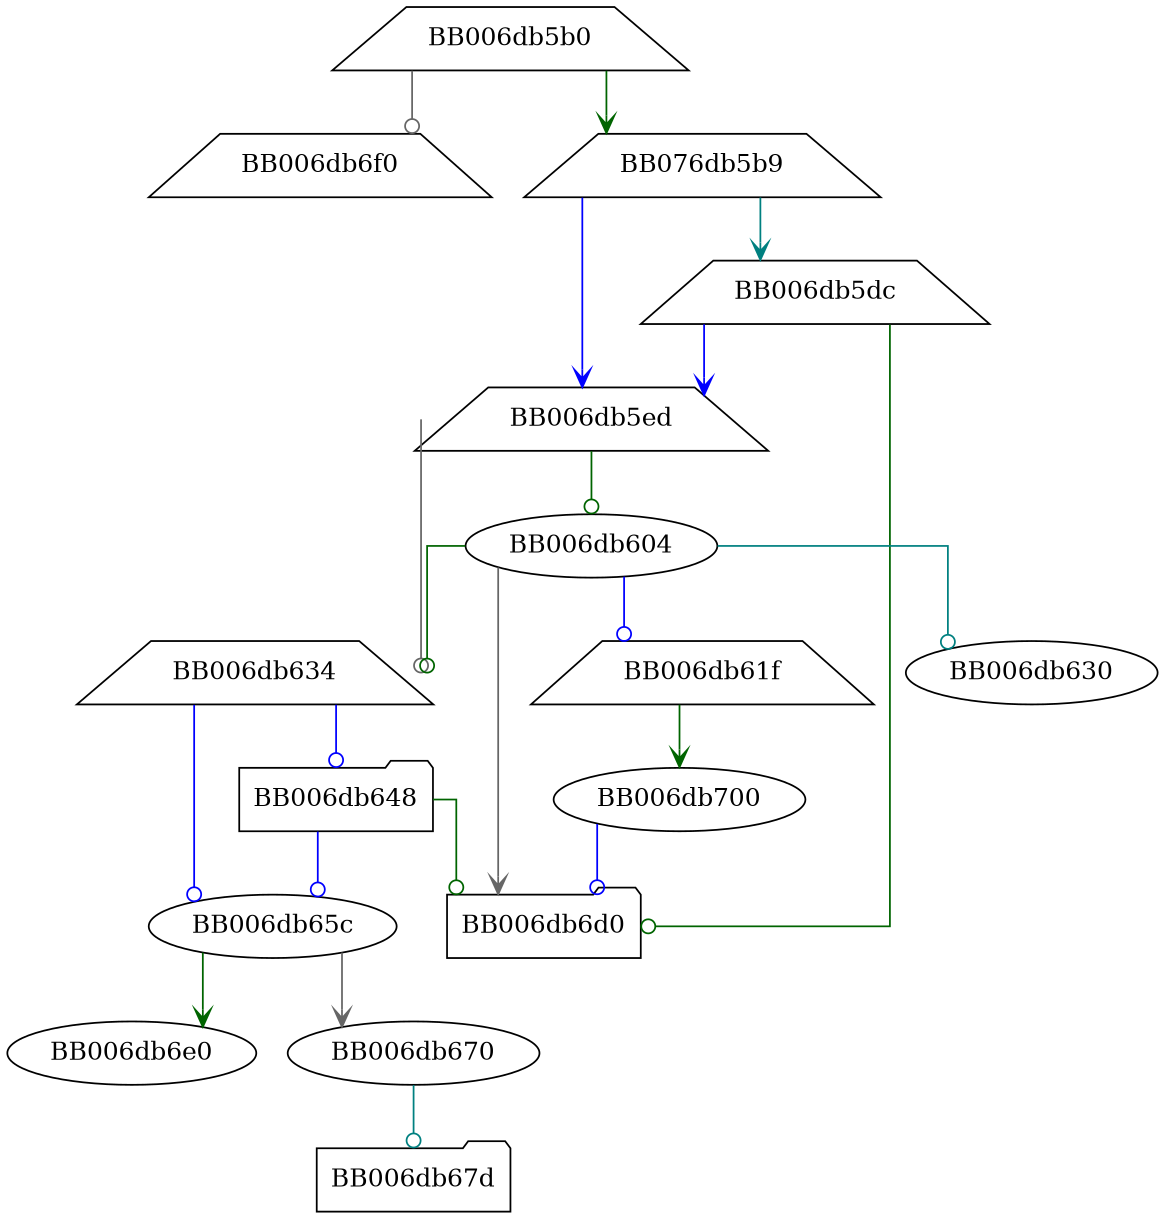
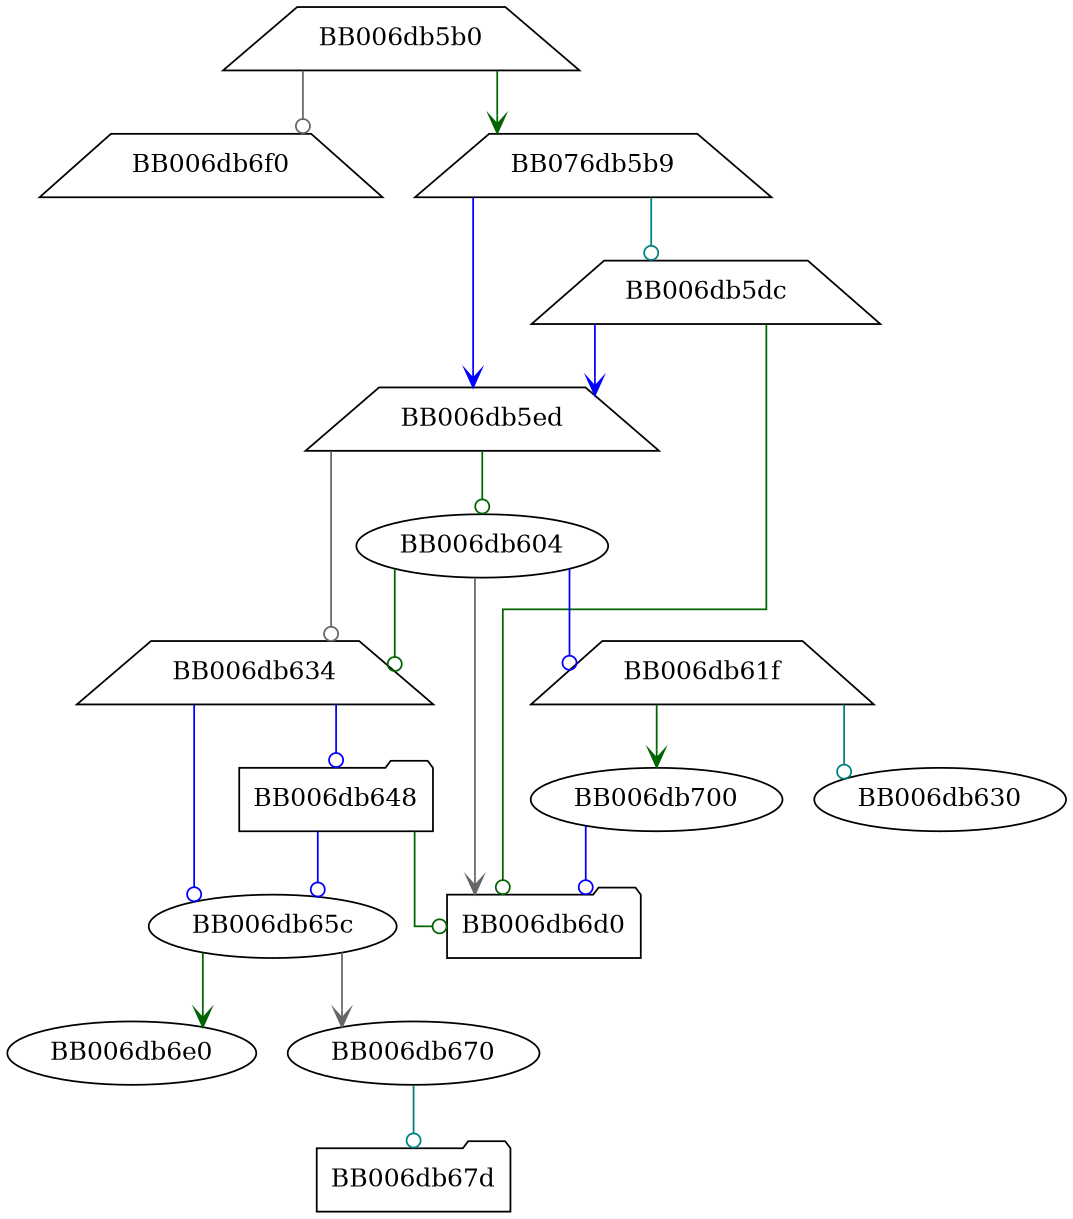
edge "BB076db5b9" -> "BB006db5dc": arrowhead vee -> odot
edge "BB006db604" -> "BB006db630": now "BB006db61f" -> "BB006db630"
